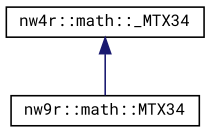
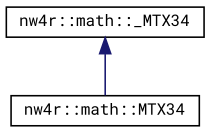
node "nw9r::math::MTX34": label "nw9r::math::MTX34" -> "nw4r::math::MTX34"
